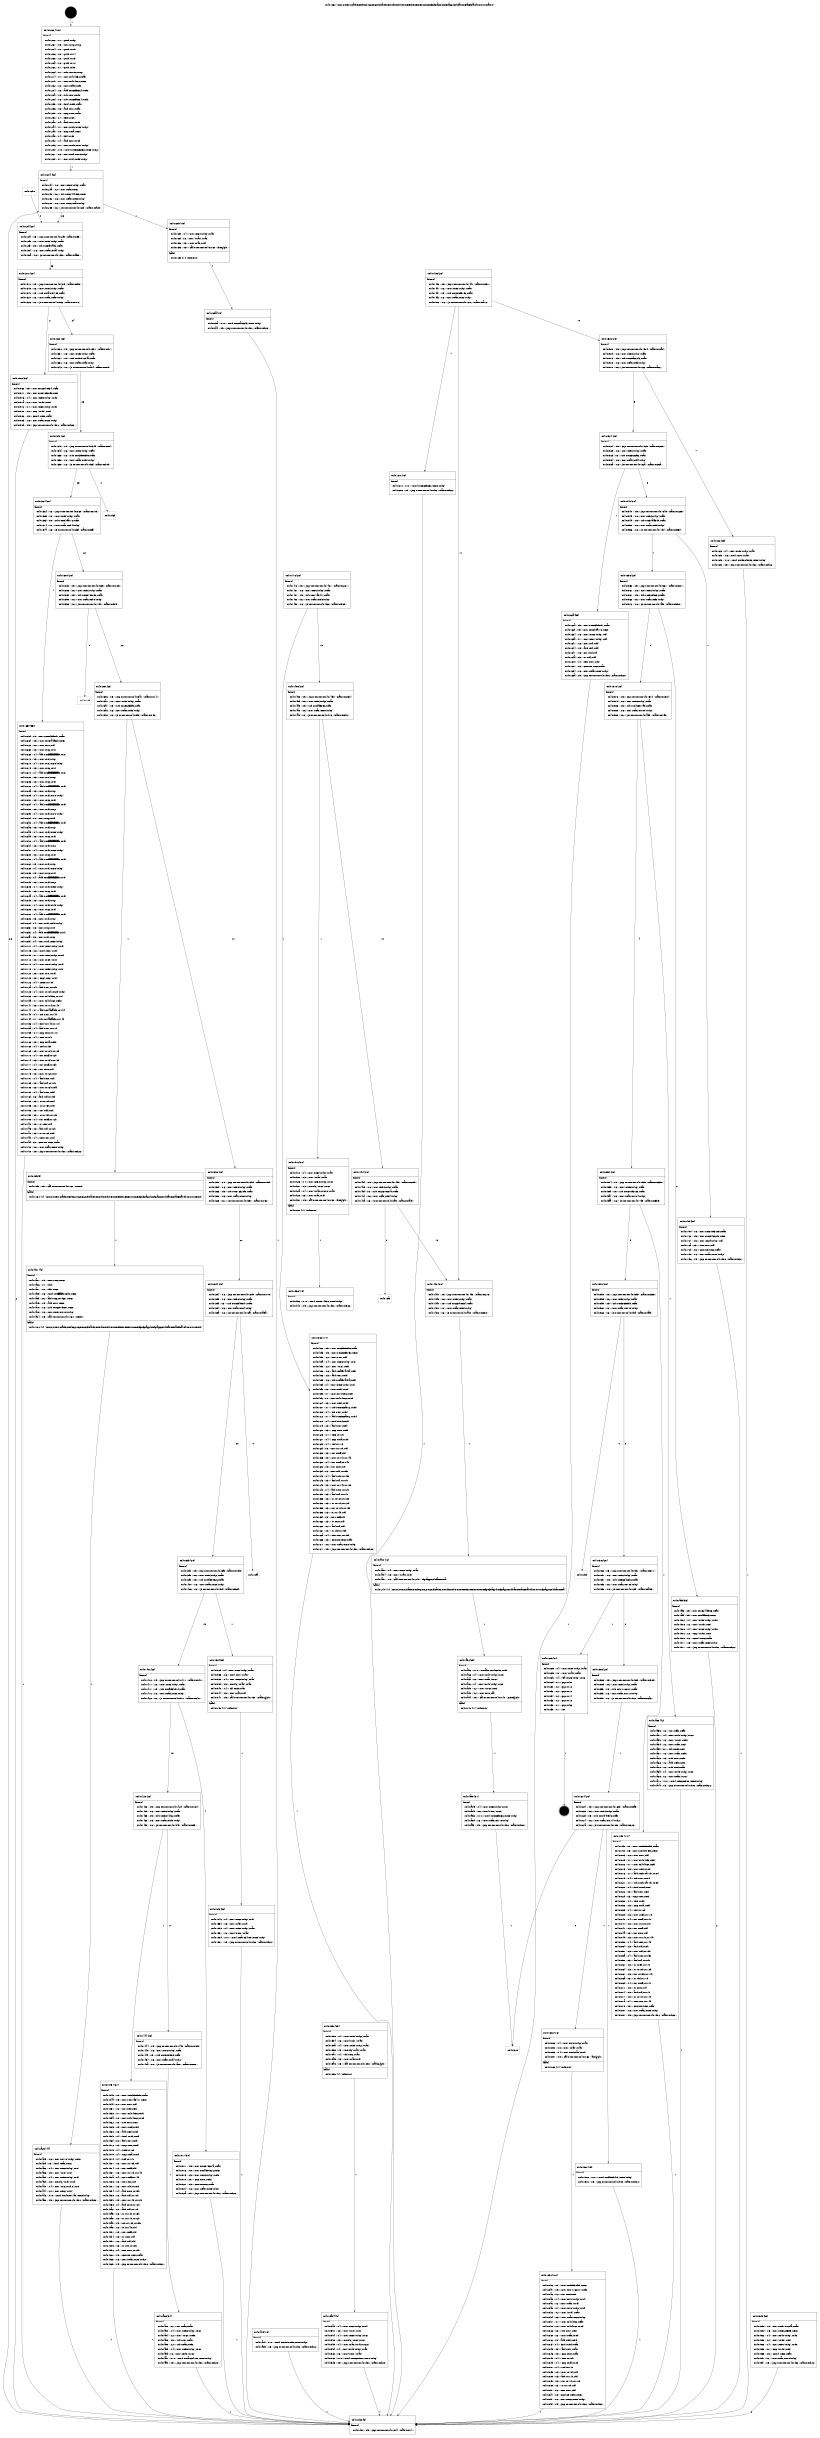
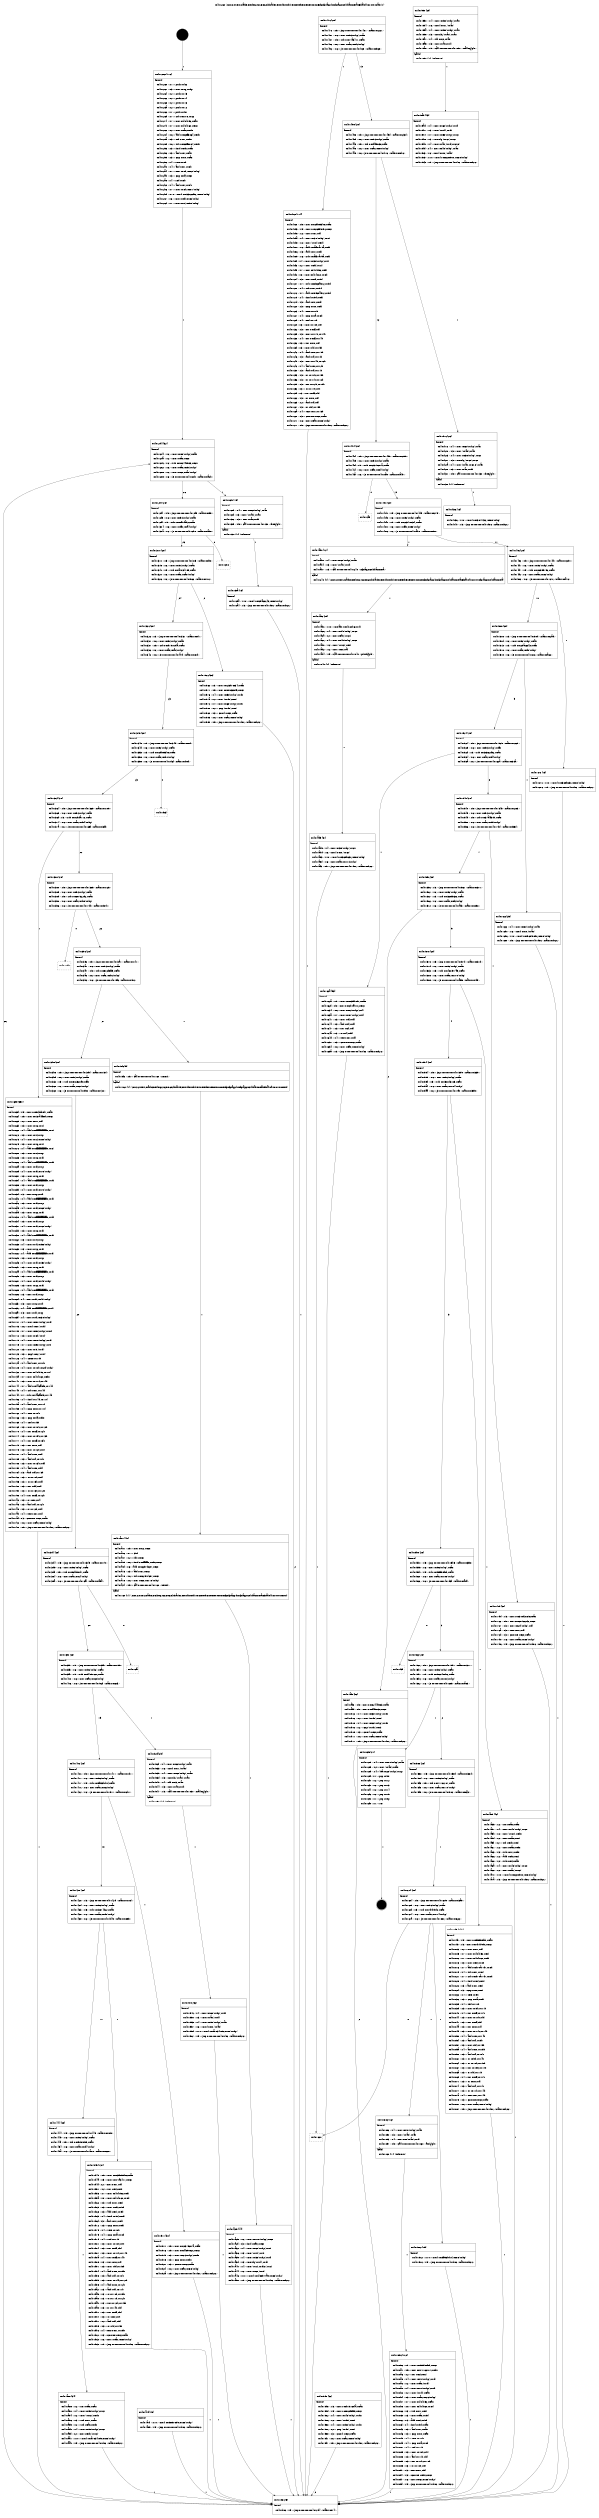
edge "0x401cb8" -> "0x4012f4 [28]": reversed
edge "0x4014ec [28]" -> "0x4014d0 [28]": reversed
edge "0x4019ad [43]" -> "0x401d8c [5]": removed, label "1"
